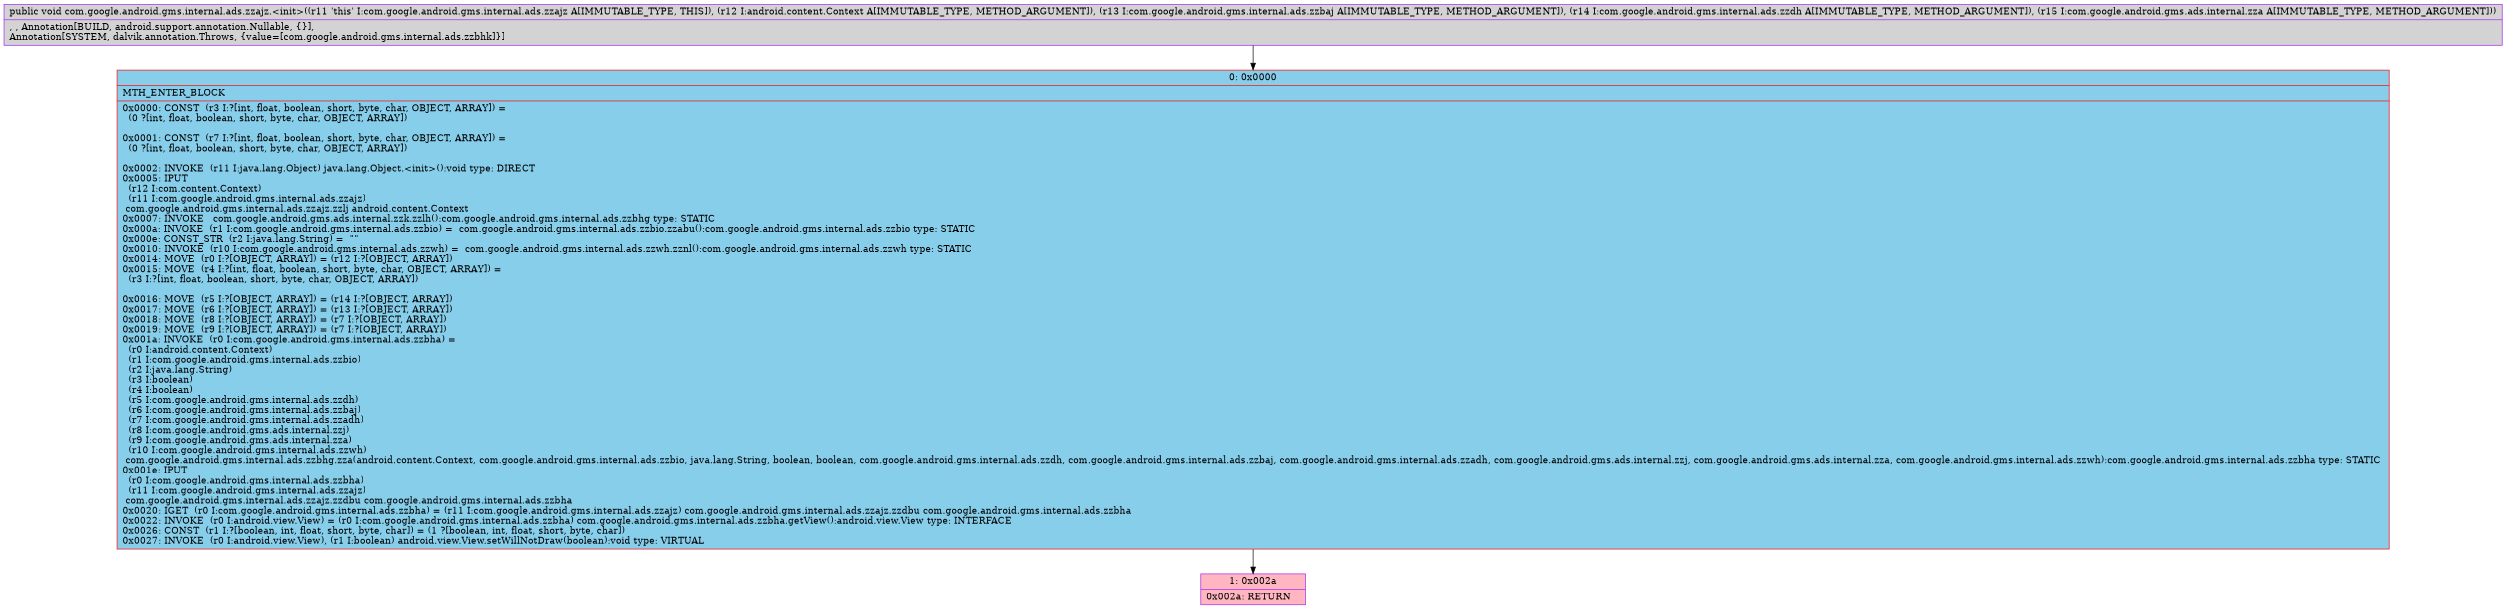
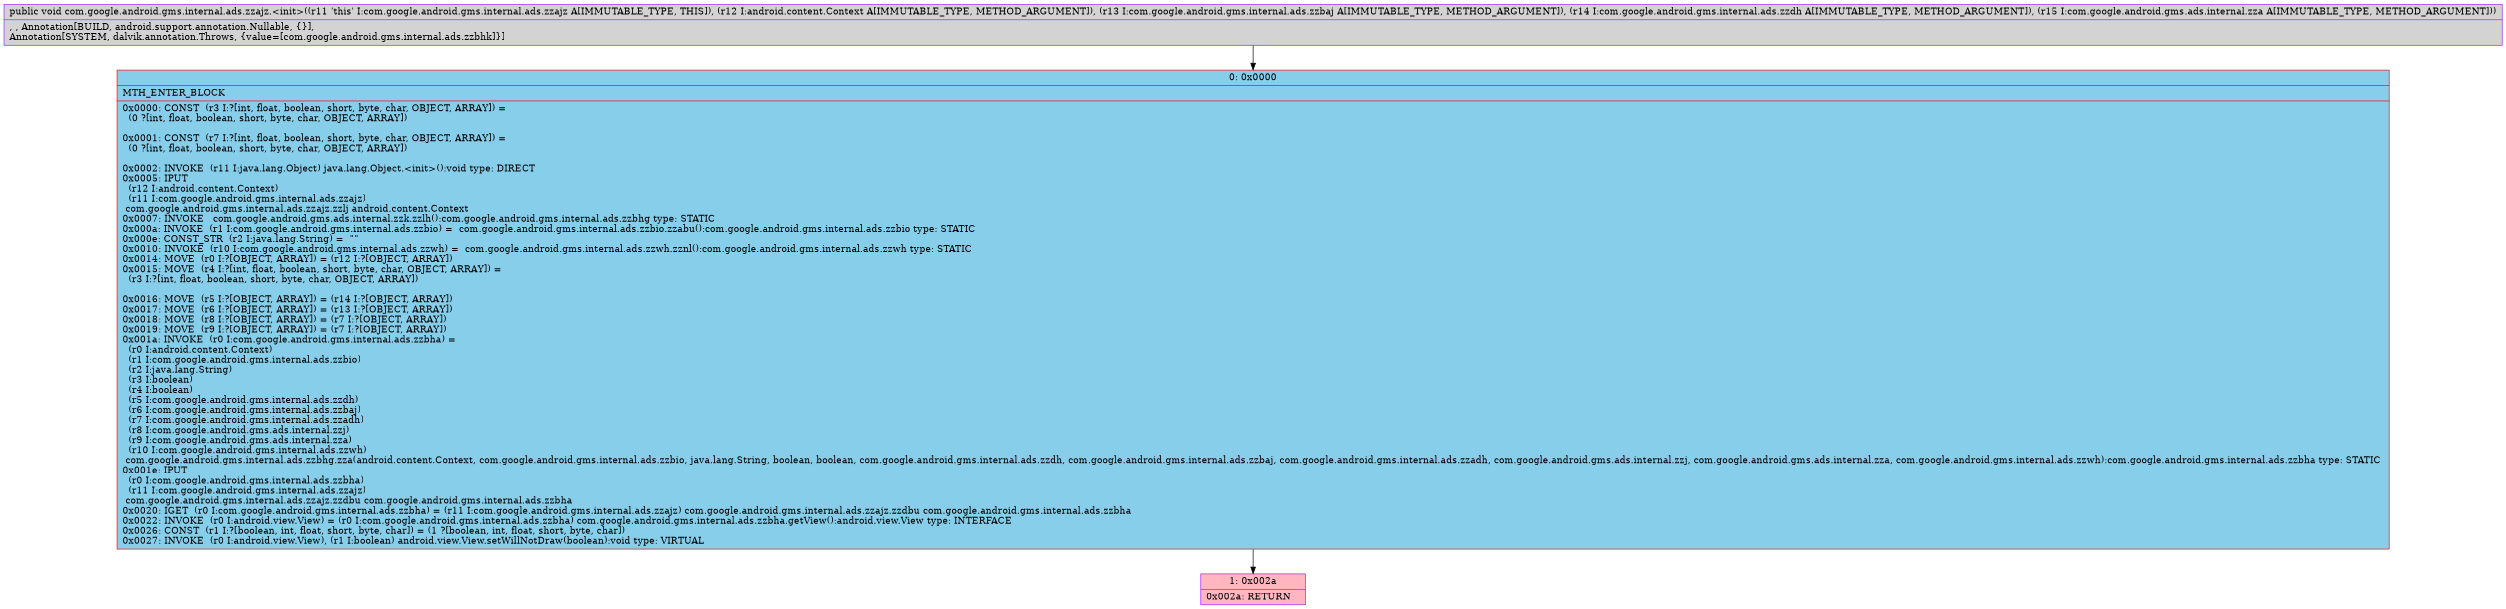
node "0: 0x0000": text "(r12 I:com.content.Context)" -> "(r12 I:android.content.Context)"
